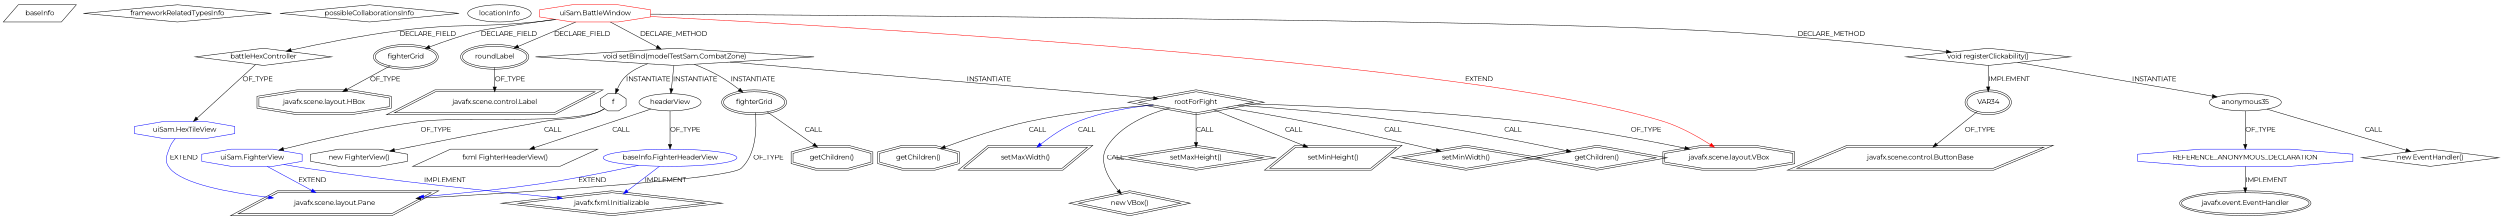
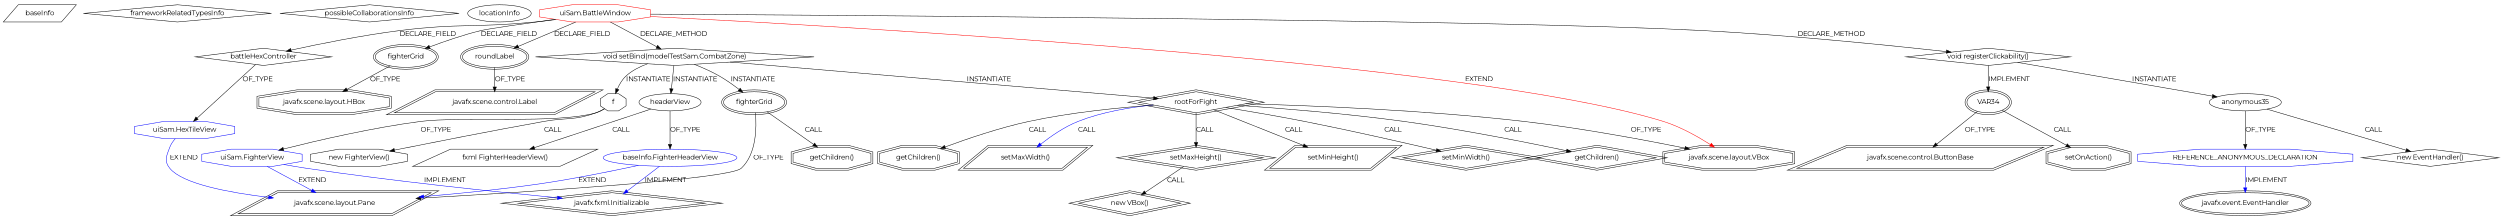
edge "rootForFight" -> "new VBox()": now "setMaxHeight()" -> "new VBox()"
node "setOnAction()": added
edge "REFERENCE_ANONYMOUS_DECLARATION" -> "javafx.event.EventHandler": color black -> blue
